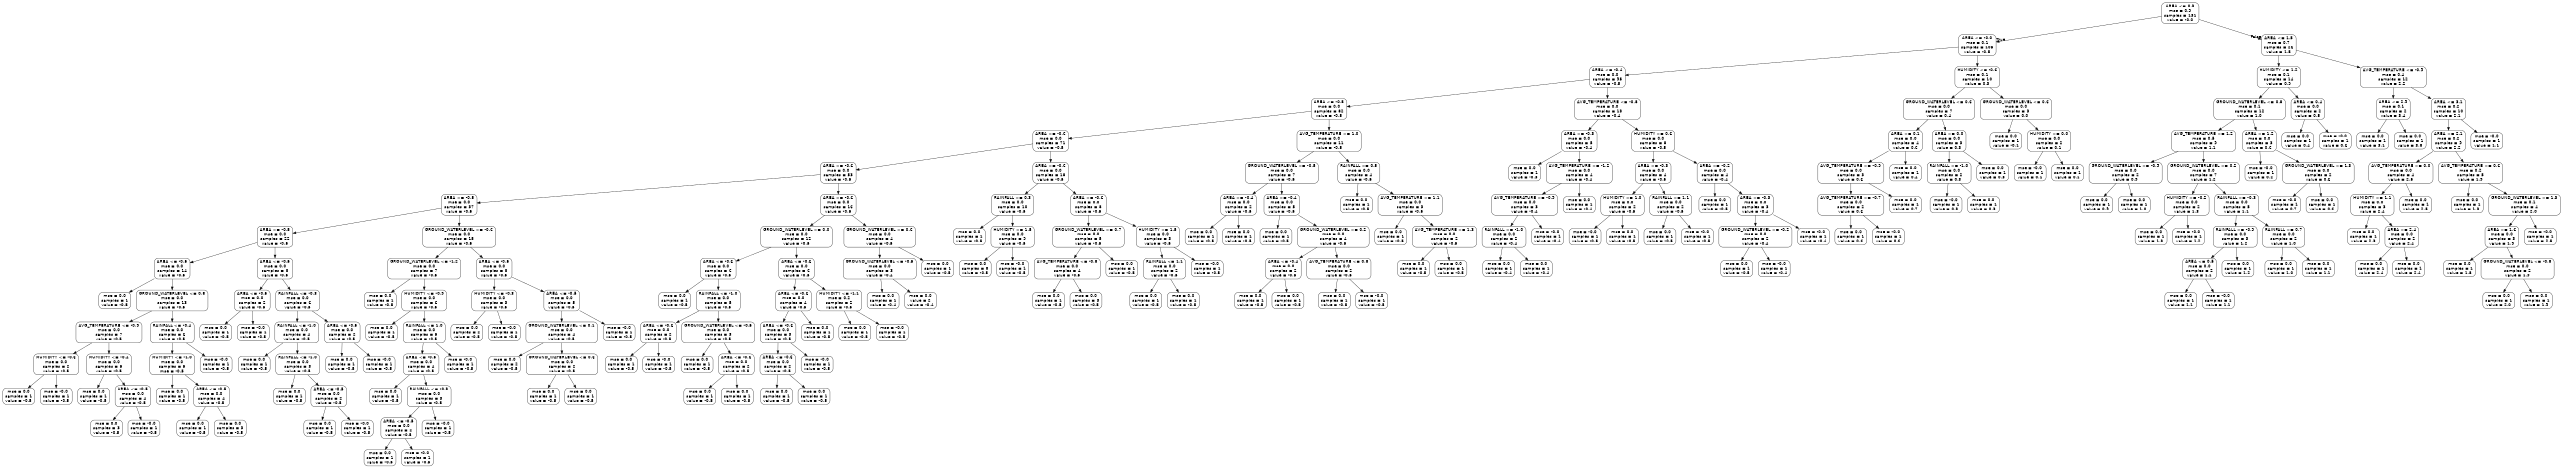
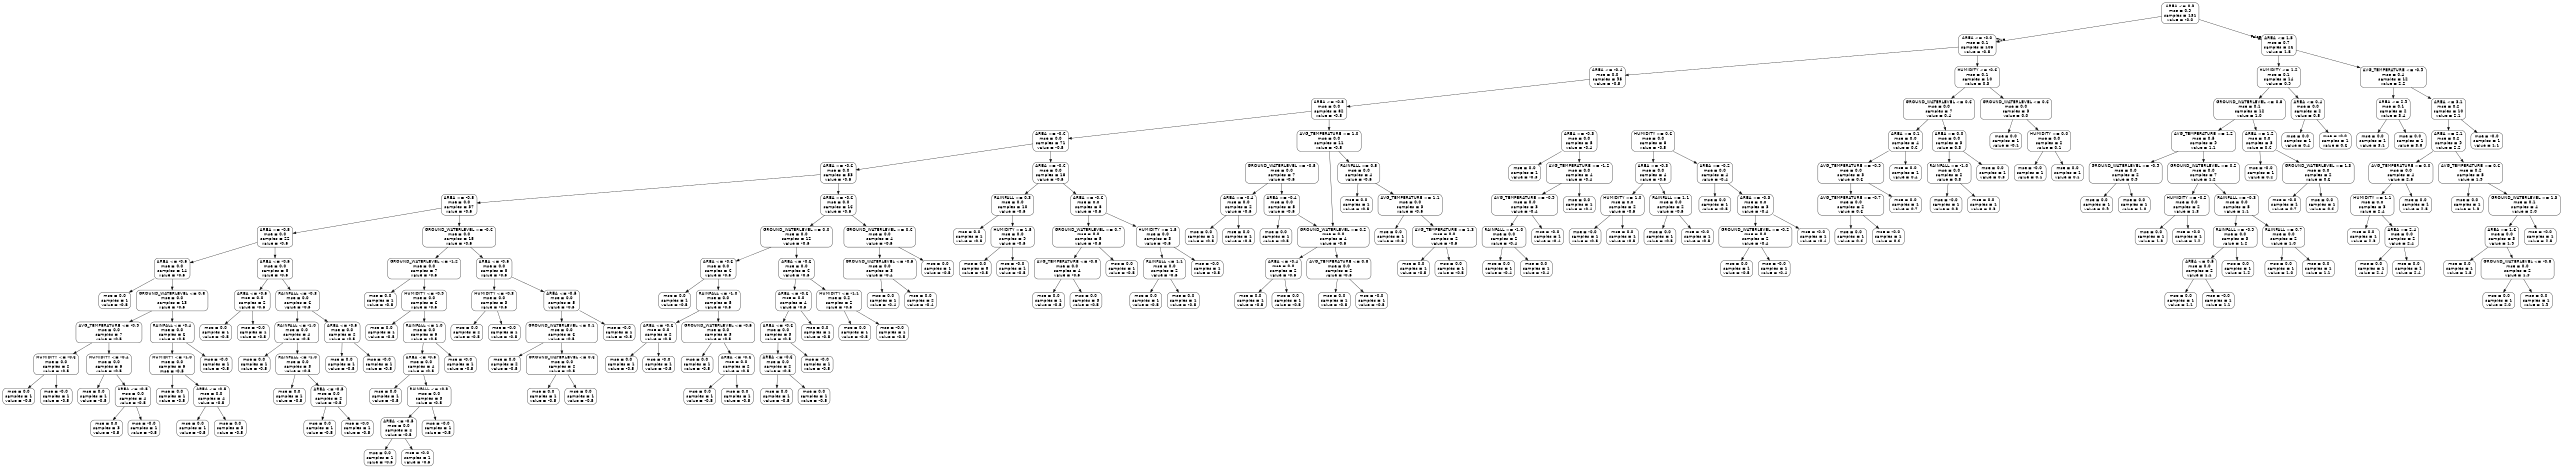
node "AVG_TEMPERATURE <= -0.8 mse = 0.0 samples = 13 value = -0.4": removed
edge "AVG_TEMPERATURE <= 1.0 mse = 0.0 samples = 11 value = -0.5" -> "GROUND_WATERLEVEL <= -0.5 mse = 0.0 samples = 7 value = -0.5": now "AVG_TEMPERATURE <= 1.0 mse = 0.0 samples = 11 value = -0.5" -> "GROUND_WATERLEVEL <= 0.2 mse = 0.0 samples = 4 value = -0.5"
node "mse = 0.0 value = 2 value = -0.4": label "mse = 0.0 value = 2 value = -0.4" -> "mse = 0.0 samples = 2 value = -0.4"
node "GROUND_WATERLEVEL <= 0.1 mse = 0.0 samples = 4 value = -0.5": label "GROUND_WATERLEVEL <= 0.1 mse = 0.0 samples = 4 value = -0.5" -> "GROUND_WATERLEVEL <= 0.1 mse = 0.0 samples = 6 value = -0.5"
